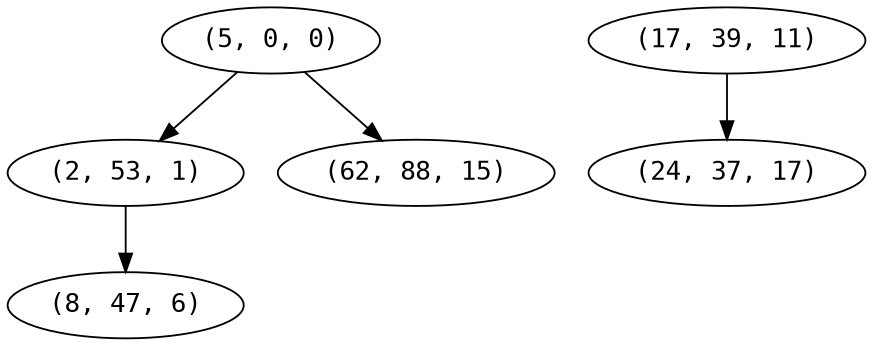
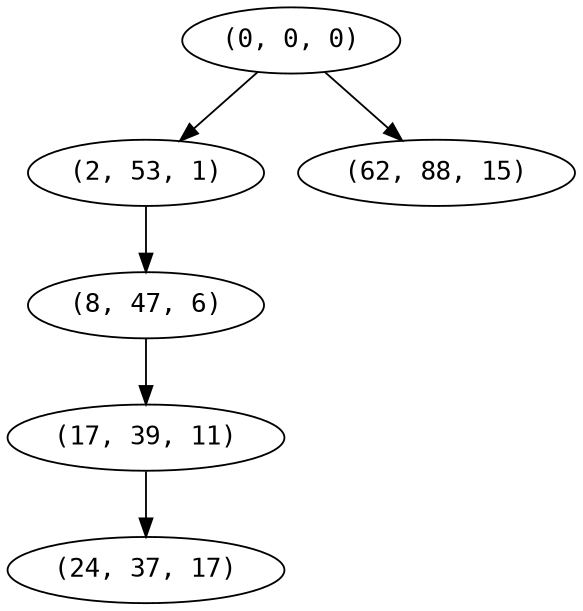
node "(5, 0, 0)": label "(5, 0, 0)" -> "(0, 0, 0)"
edge "(8, 47, 6)" -> "(17, 39, 11)": added
